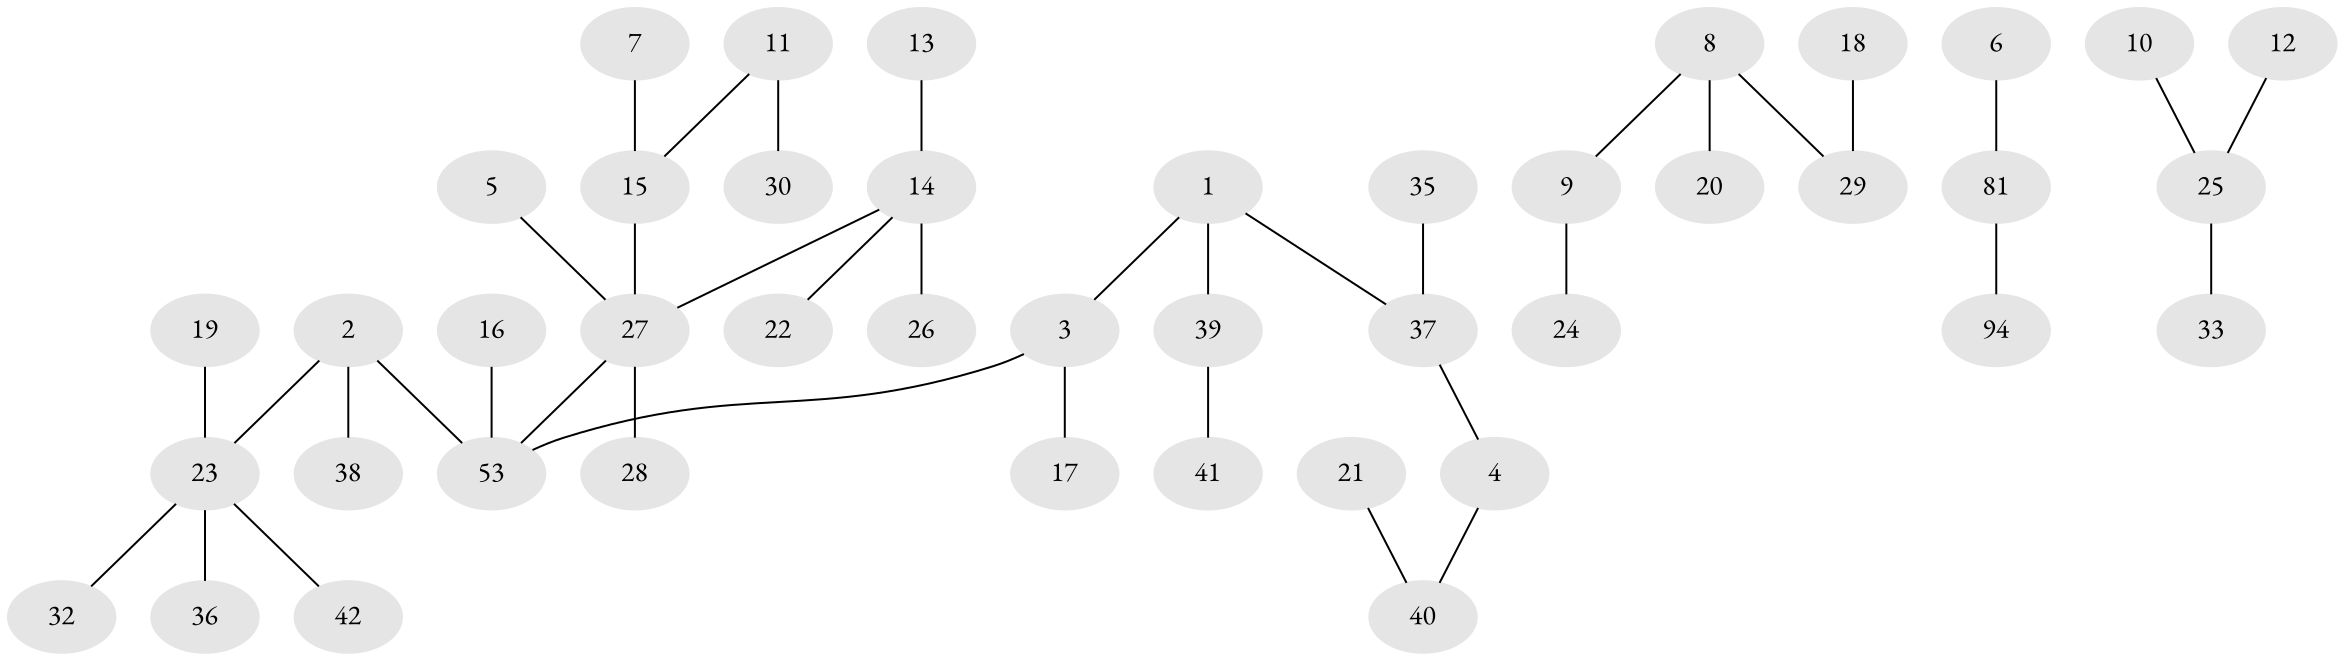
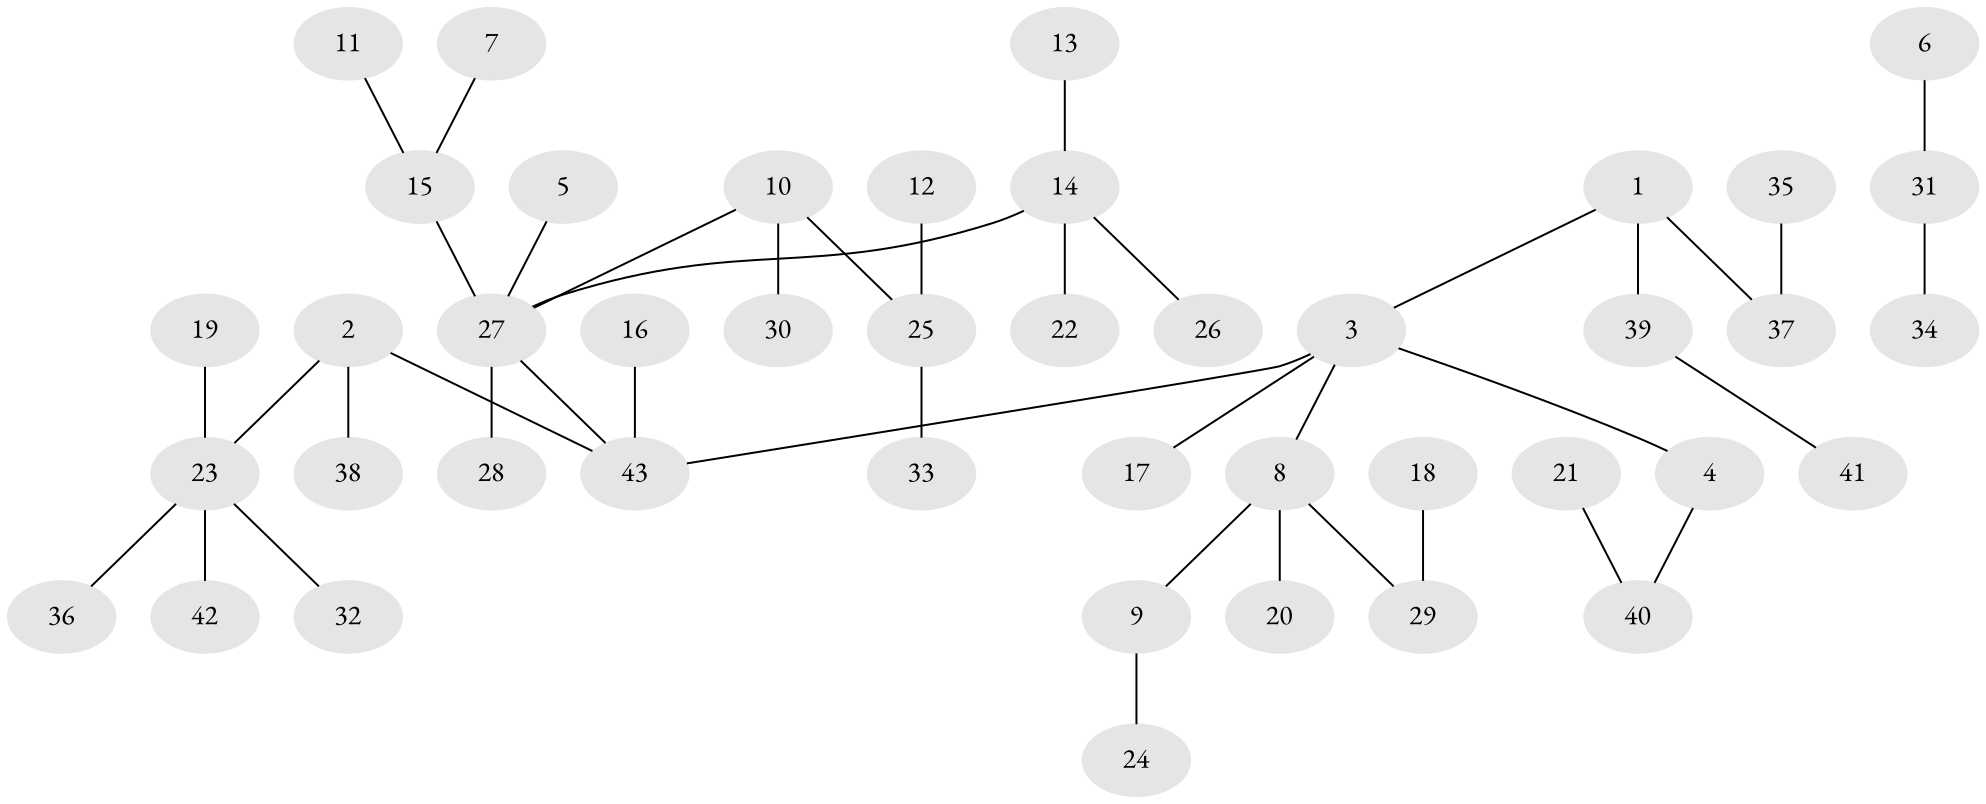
edge "11" -- "30": now "10" -- "30"
node "81": label "81" -> "31"
edge "10" -- "27": added
node "94": label "94" -> "34"
edge "3" -- "8": added
edge "37" -- "4": now "3" -- "4"
node "53": label "53" -> "43"
